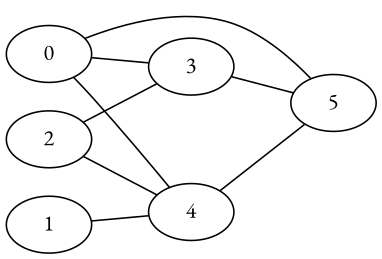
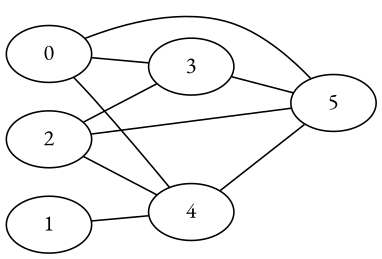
edge "5" -- "2": added
